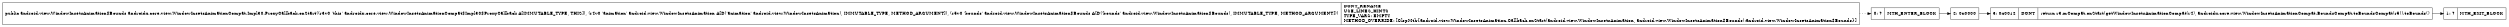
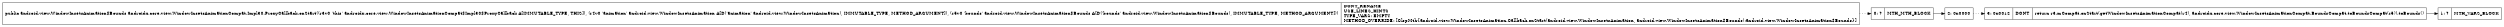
node "0: ?": text "MTH_ENTER_BLOCK" -> "MTH_MTH_BLOCK"
node "1: ?": text "MTH_EXIT_BLOCK" -> "MTH_VARS_BLOCK"
edge "2: 0x0000" -> "3: 0x0012": style solid -> dotted
